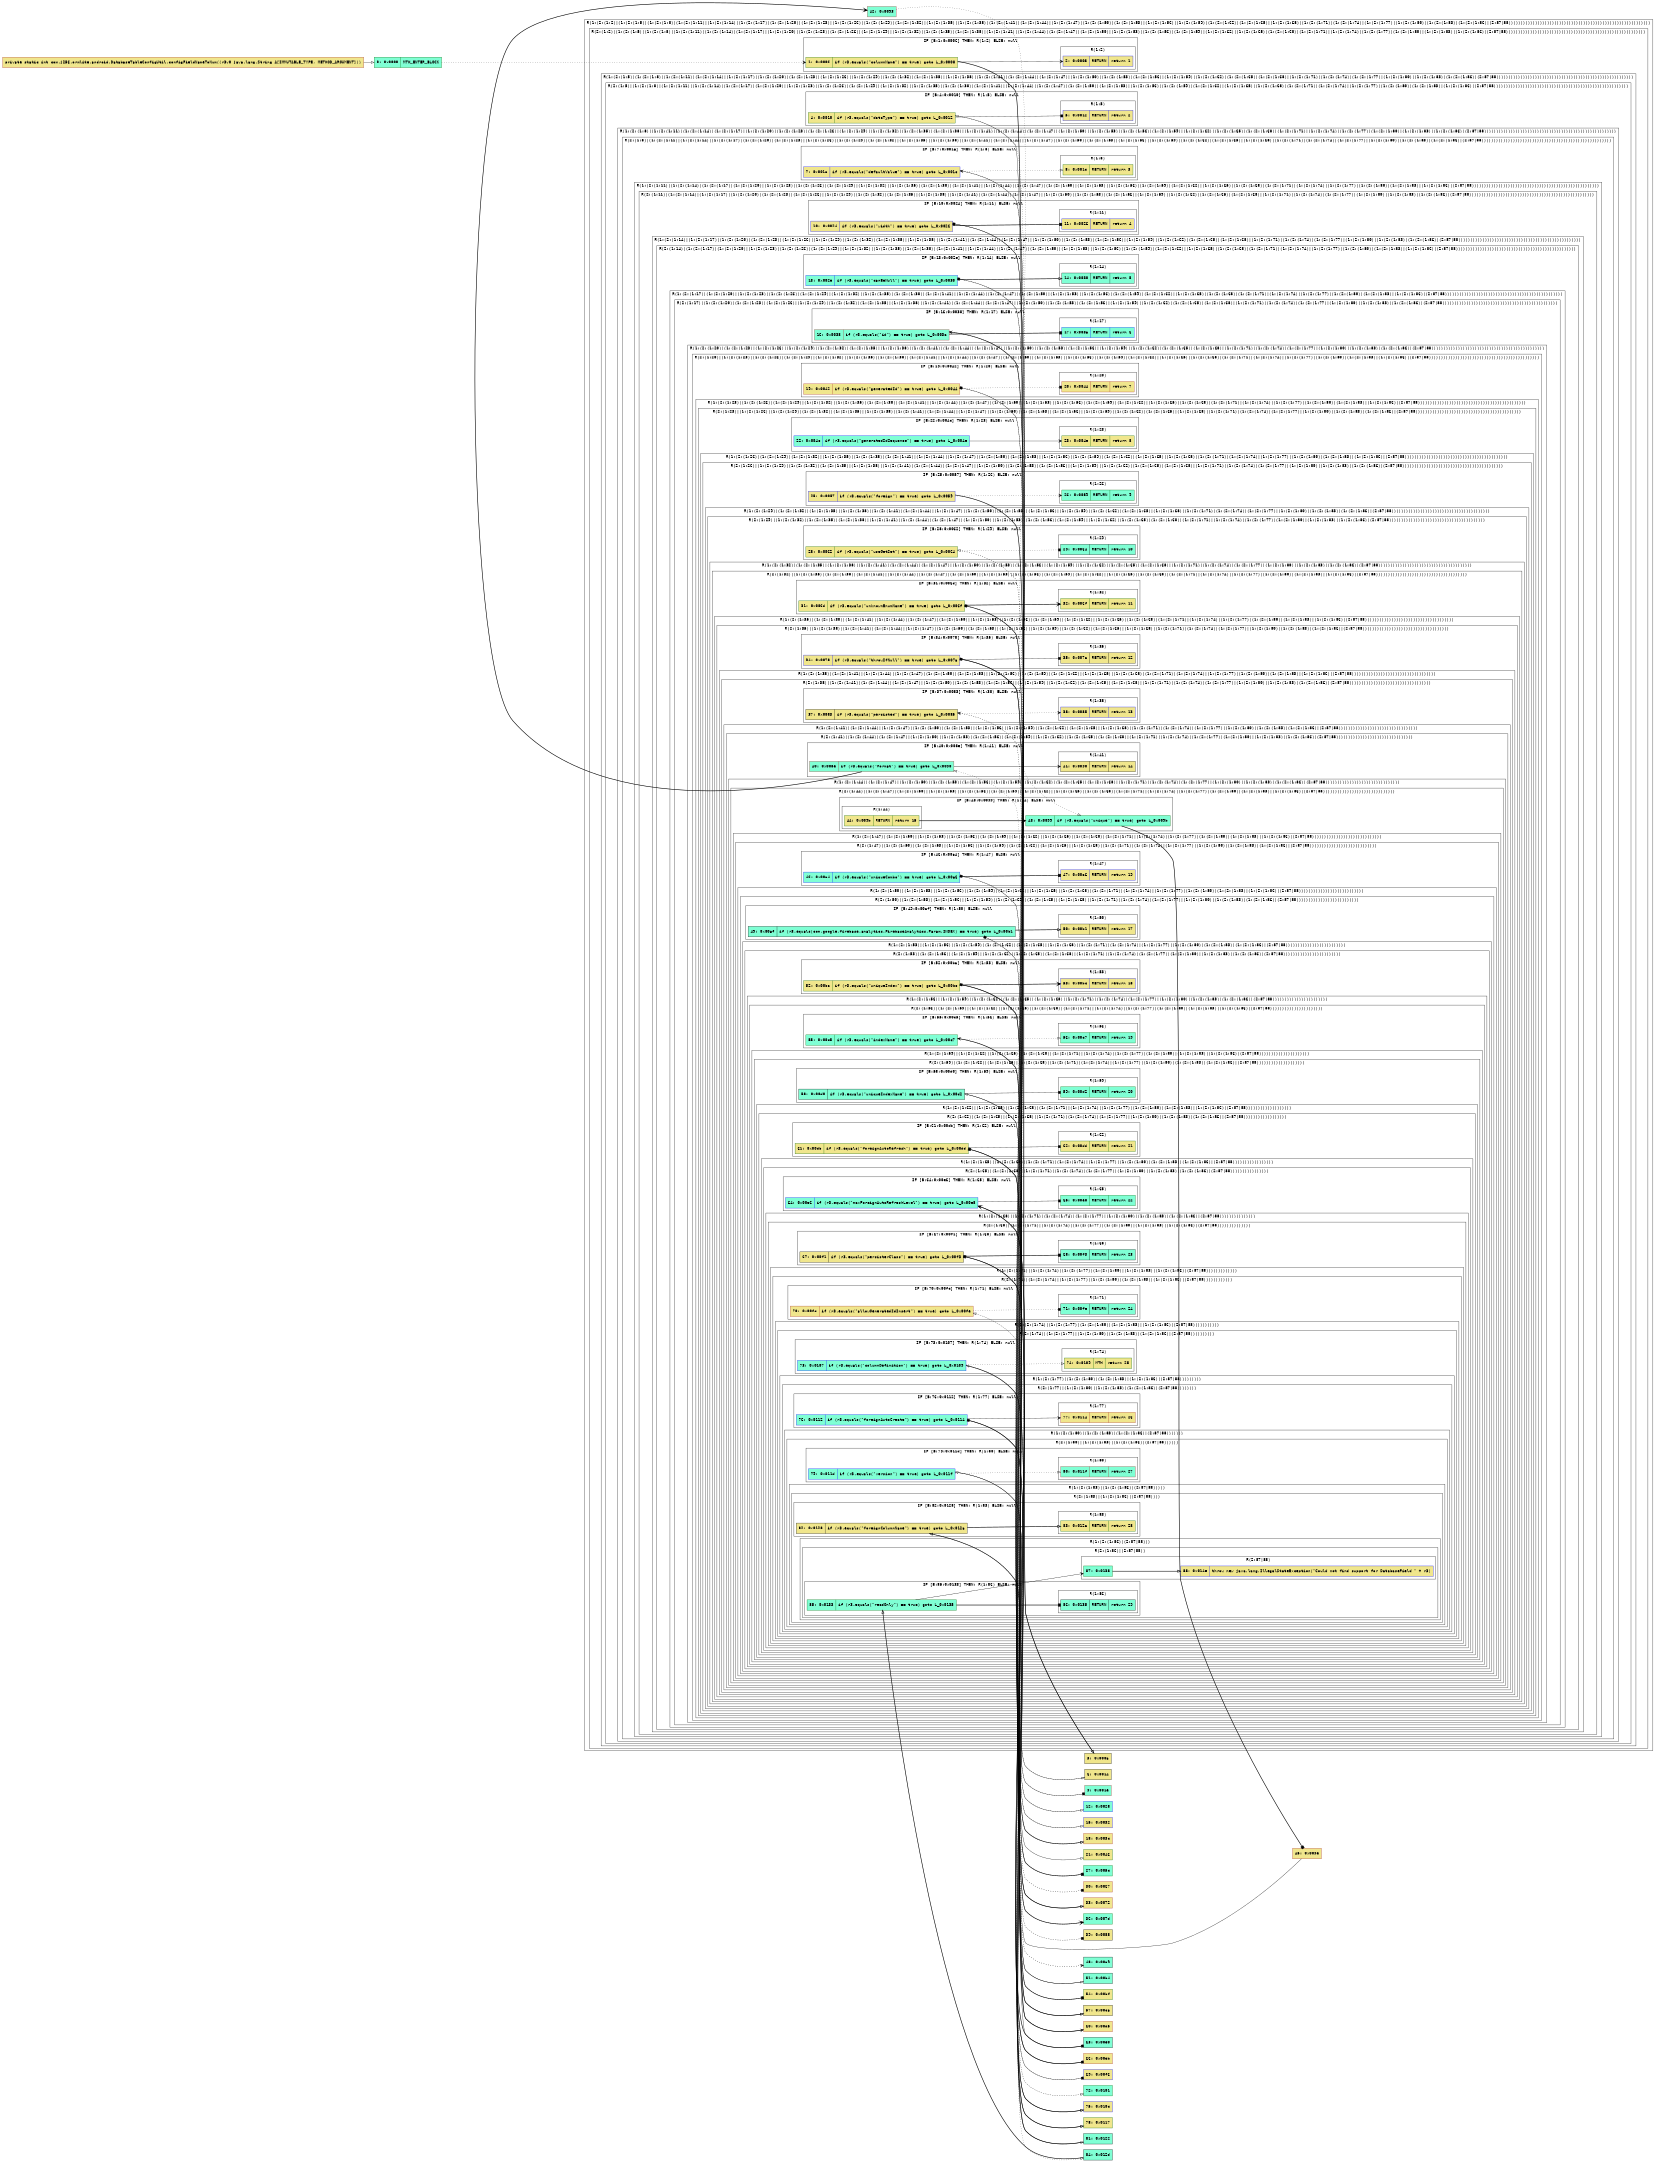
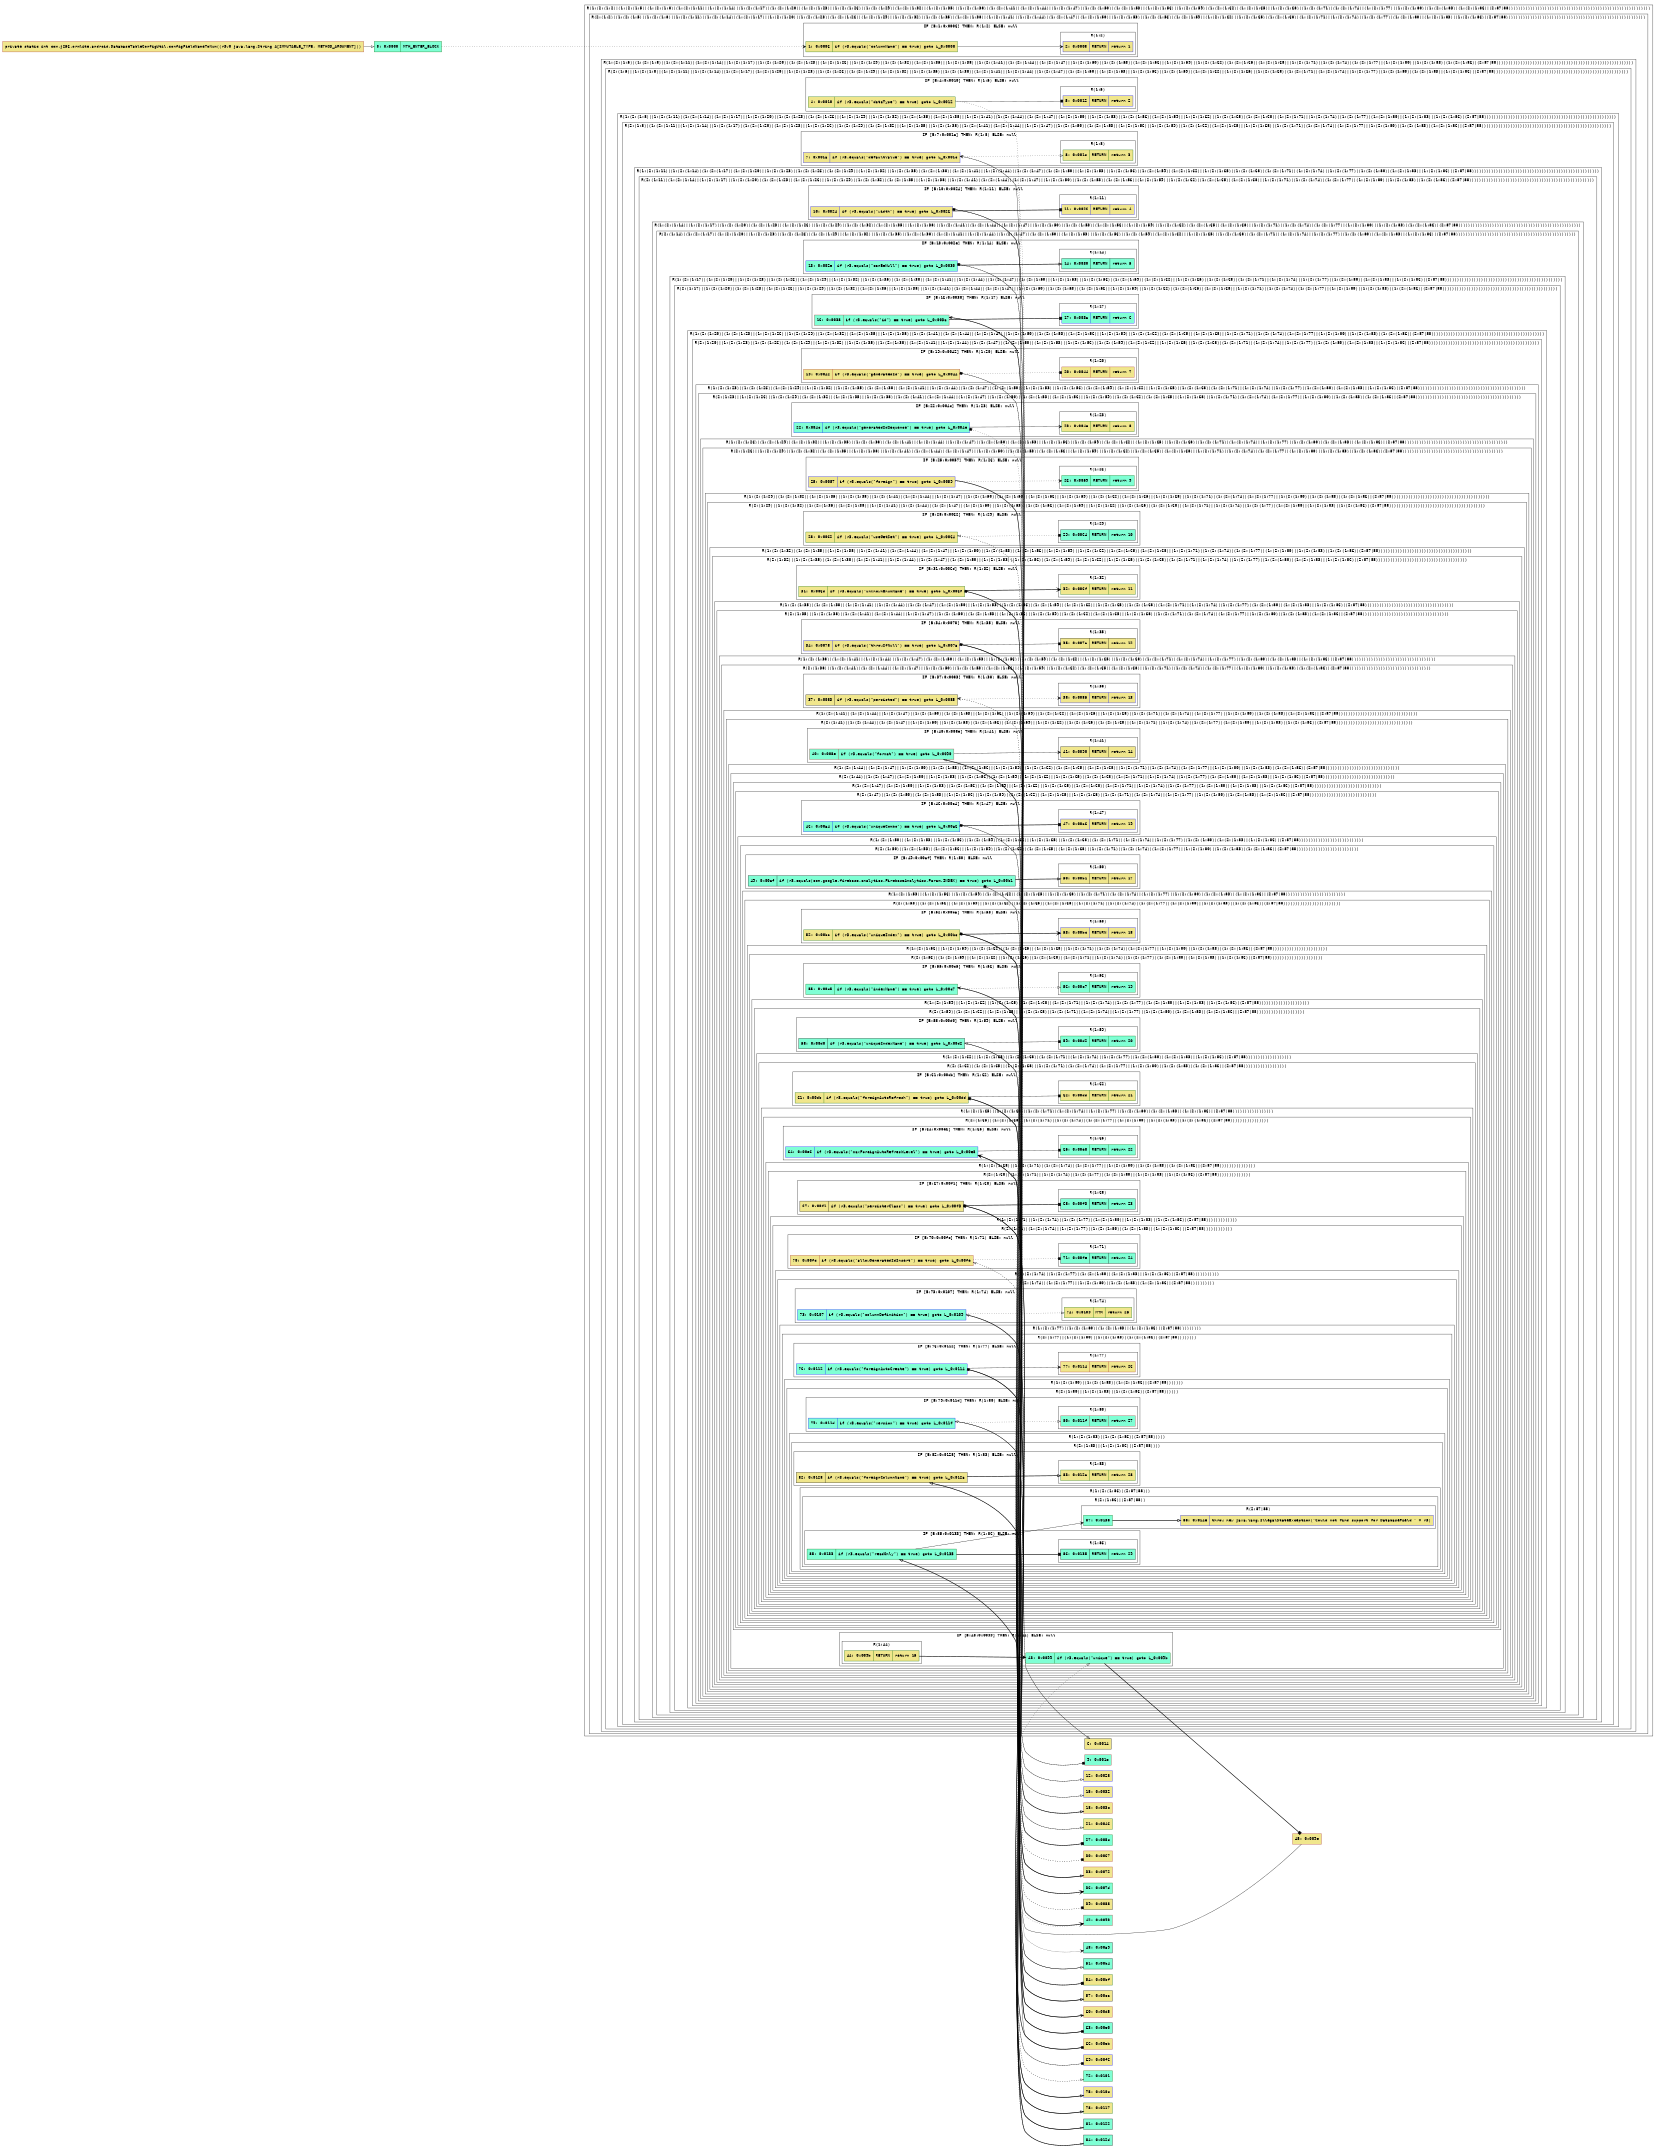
edge "21: 0x0046" -> "22: 0x004c": added
node "3: 0x000a": removed
node "12: 0x0028": fillcolor aquamarine -> khaki
